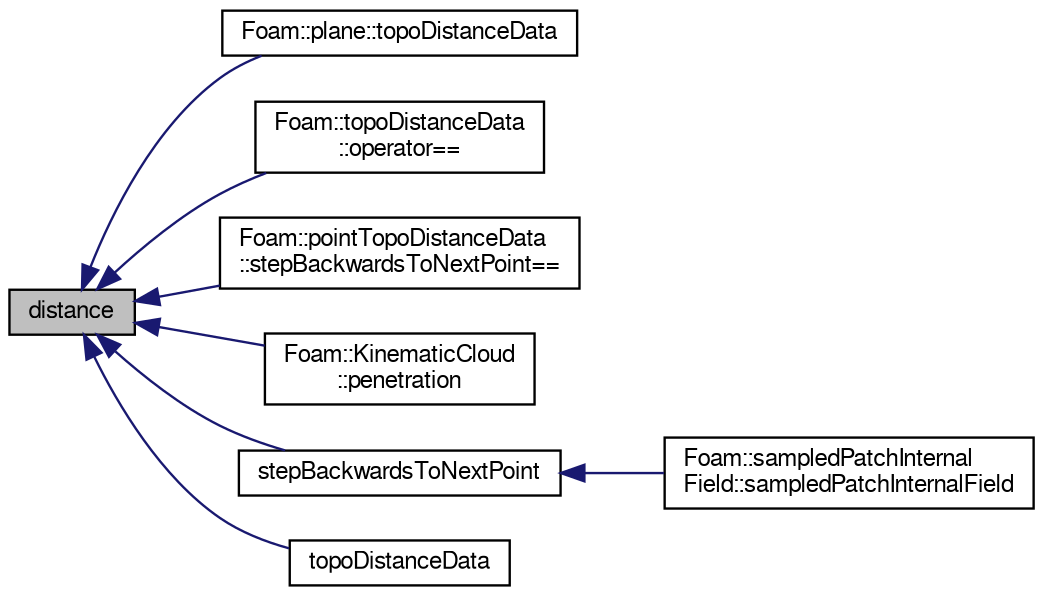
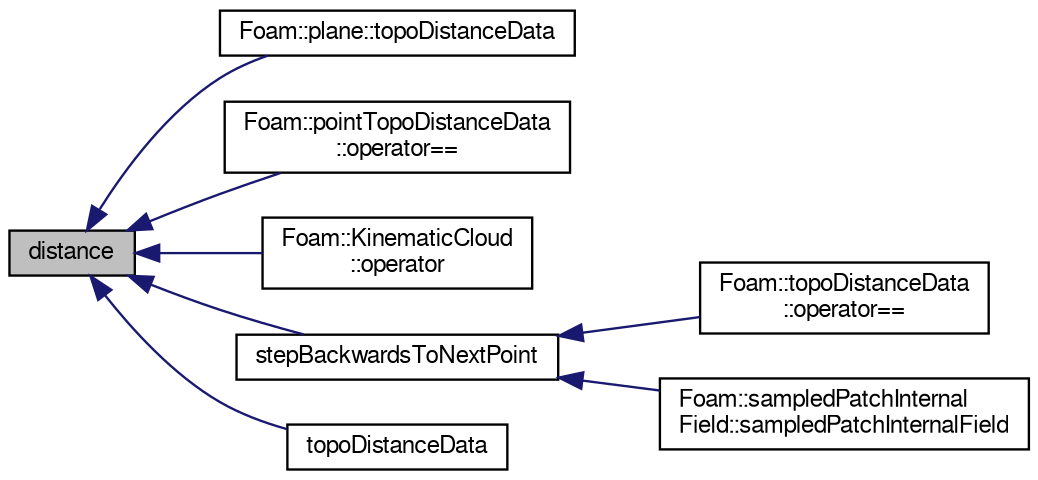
edge "Foam::topoDistanceData ::operator==" -> "distance": now "Foam::topoDistanceData ::operator==" -> "stepBackwardsToNextPoint"
node "Foam::pointTopoDistanceData ::stepBackwardsToNextPoint==": label "Foam::pointTopoDistanceData ::stepBackwardsToNextPoint==" -> "Foam::pointTopoDistanceData ::operator=="
node "Foam::KinematicCloud ::penetration": label "Foam::KinematicCloud ::penetration" -> "Foam::KinematicCloud ::operator"
